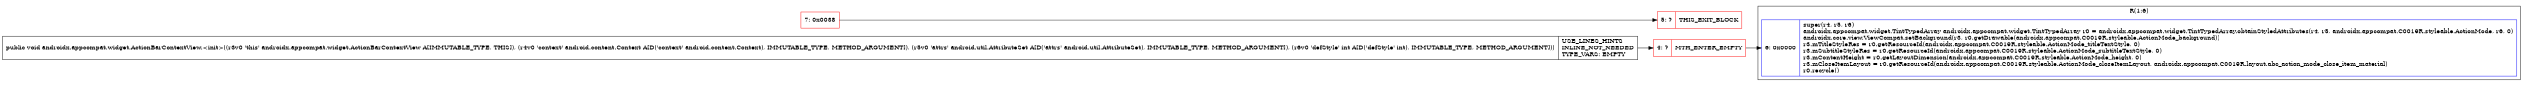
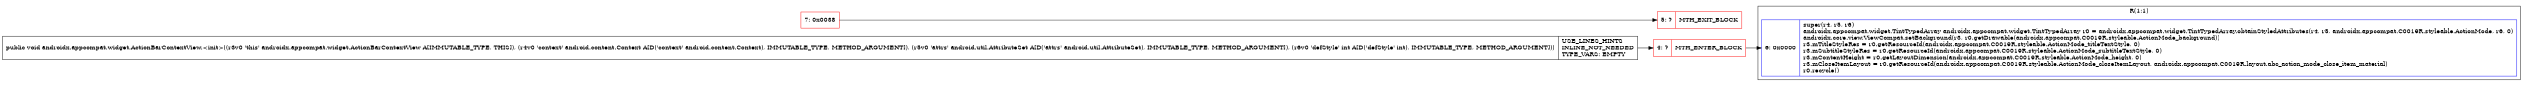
cluster "R(1:6)": label "R(1:6)" -> "R(1:1)"
node "5: ?": text "THIS_EXIT_BLOCK" -> "MTH_EXIT_BLOCK"
node "4: ?": text "MTH_ENTER_EMPTY" -> "MTH_ENTER_BLOCK"
